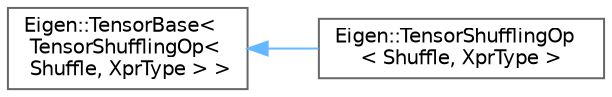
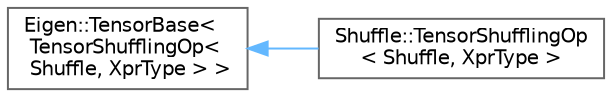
node "Eigen::TensorShufflingOp < Shuffle, XprType >": label "Eigen::TensorShufflingOp < Shuffle, XprType >" -> "Shuffle::TensorShufflingOp < Shuffle, XprType >"
